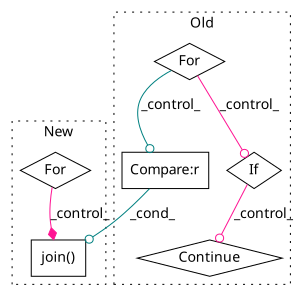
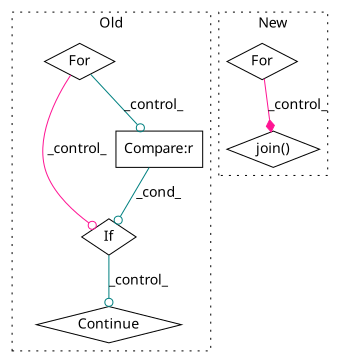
edge "If" -> "Continue": color deeppink -> teal
edge "Compare:r" -> "join()": now "Compare:r" -> "If"
node "join()": shape box -> diamond
